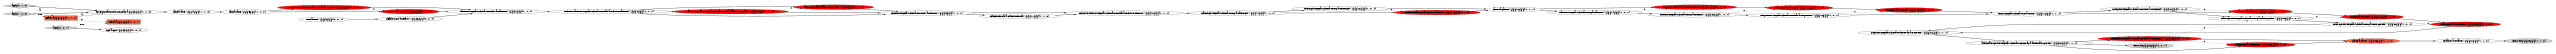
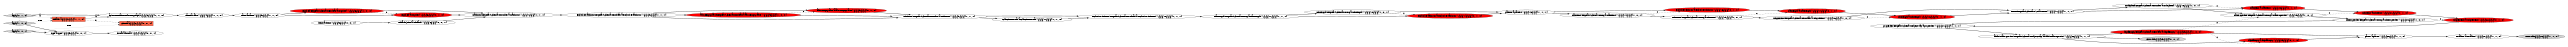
edge "apply['1', '0', '0']" -> "api = AnnotationUtils.merge(api,a)@@@3@@@['1', '1', '0']": now "apply['1', '0', '0']" -> "type(a.type())@@@3@@@['0', '0', '1']"
node "format(a.format())@@@4@@@['0', '0', '1']": added
node "parser(a.parser())@@@26@@@['1', '1', '0']": fillcolor tomato -> white
